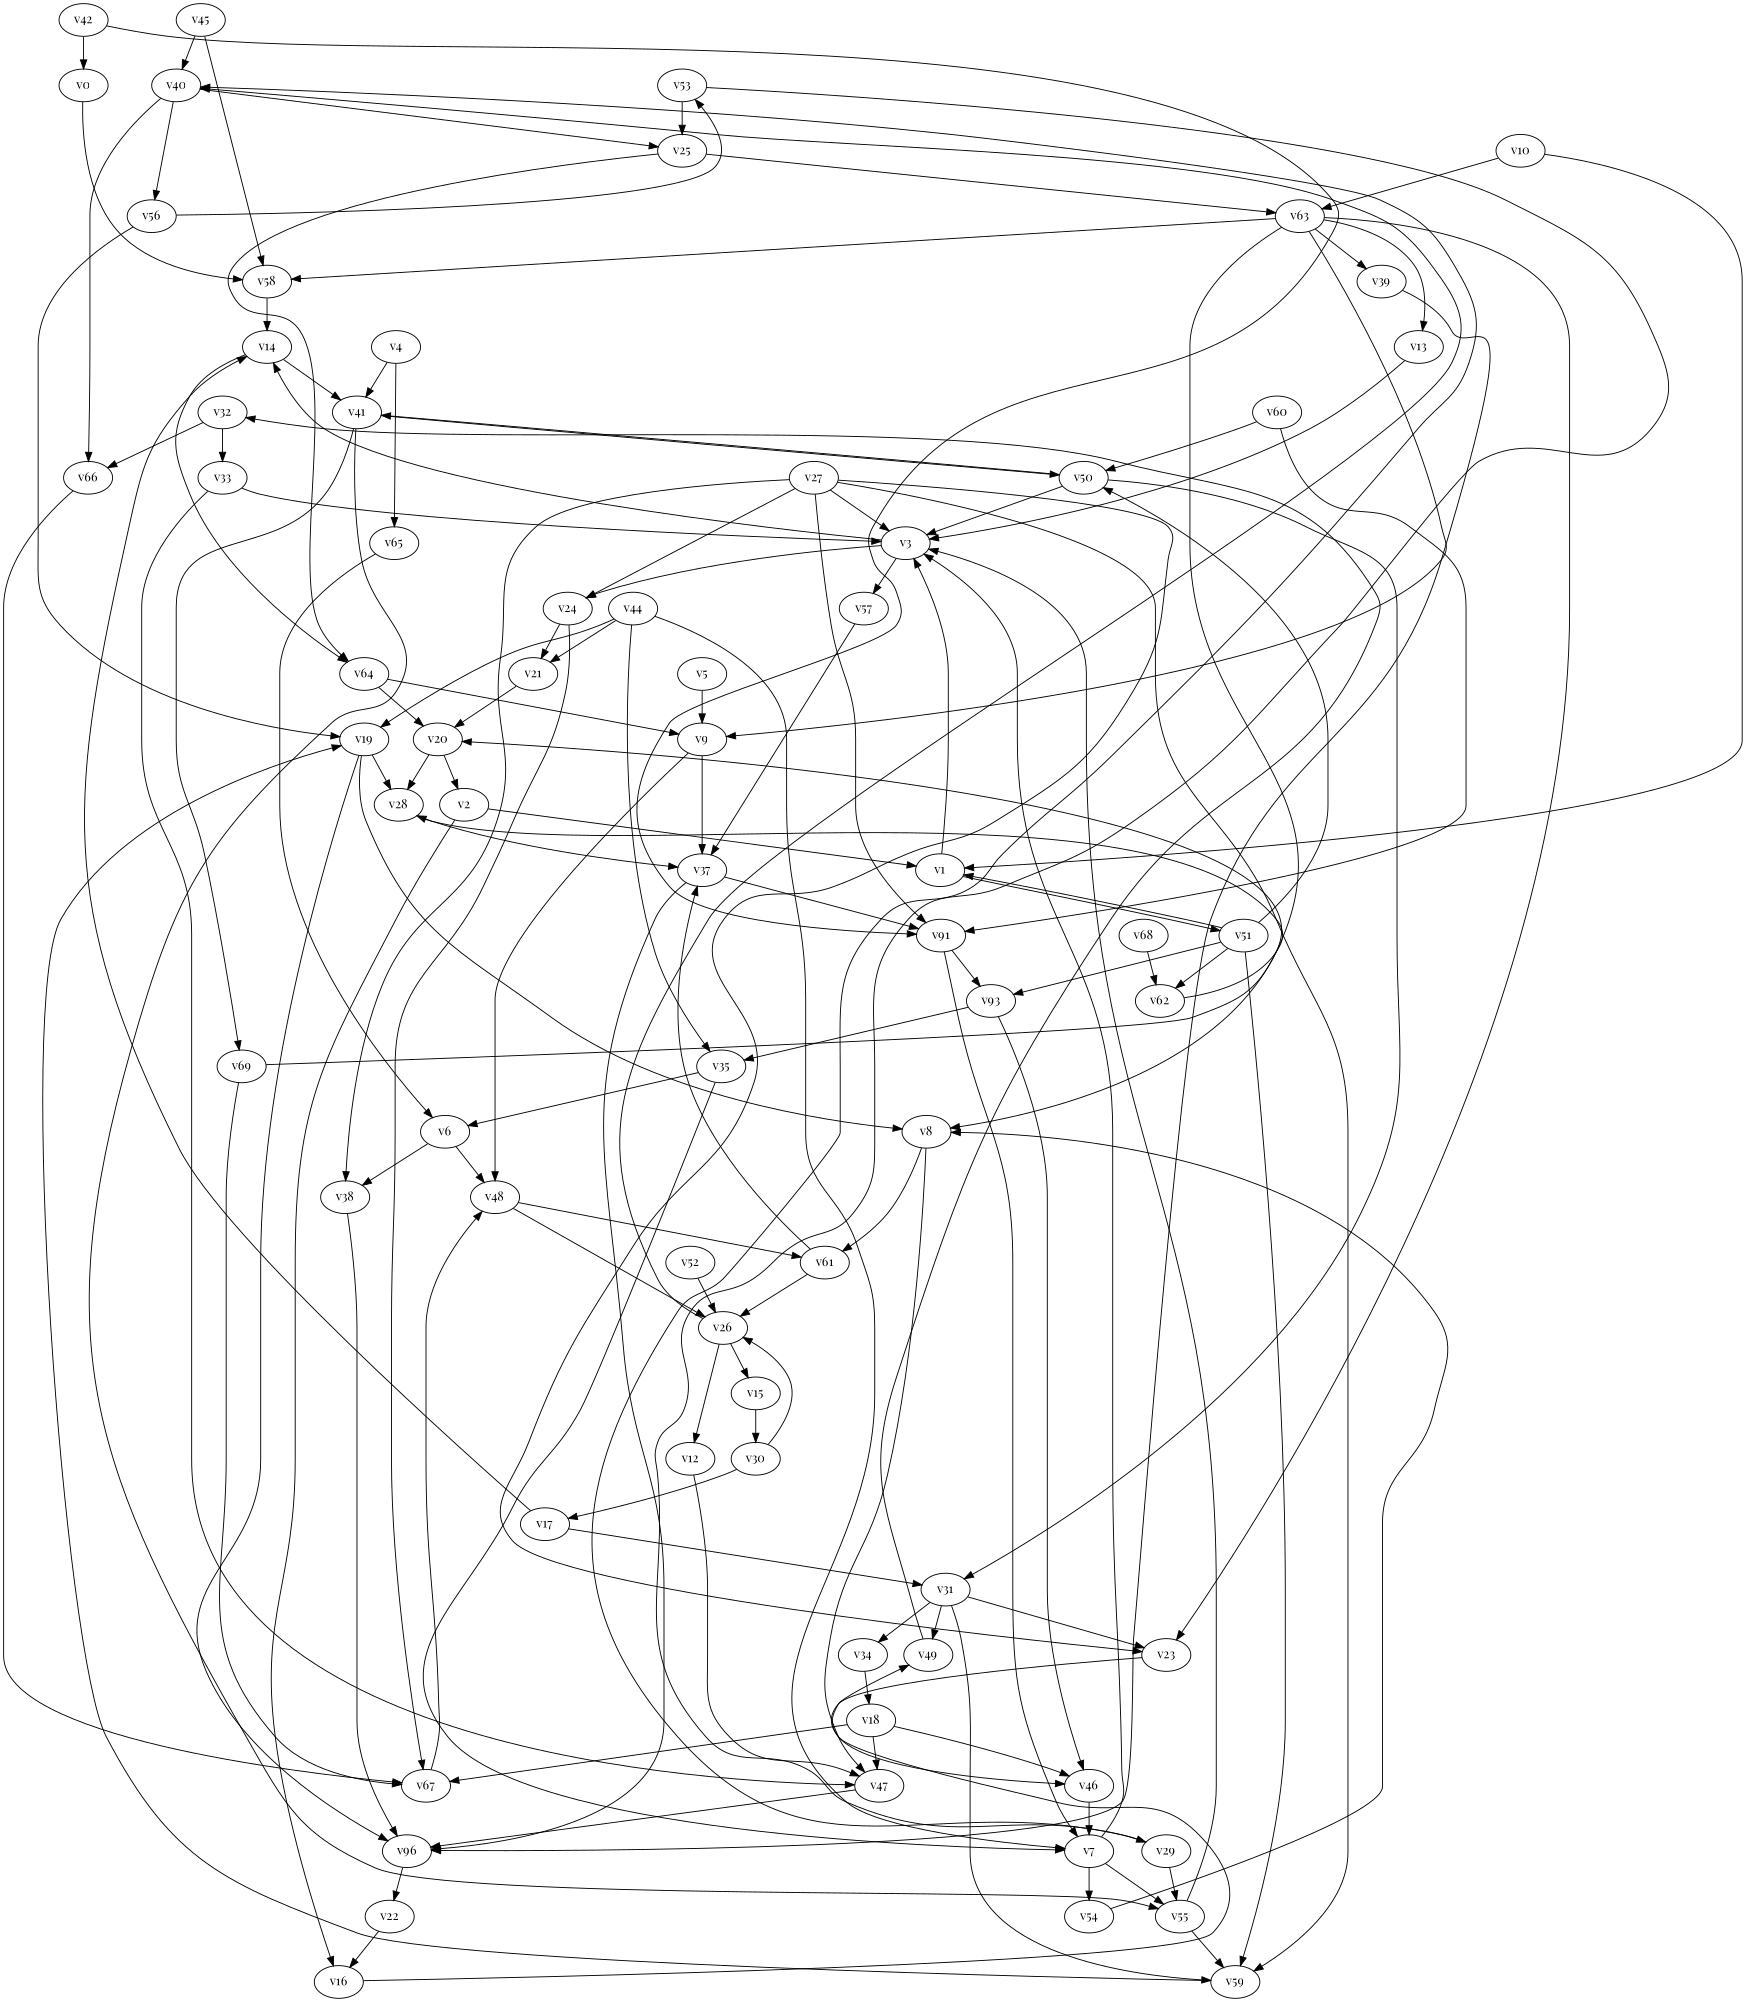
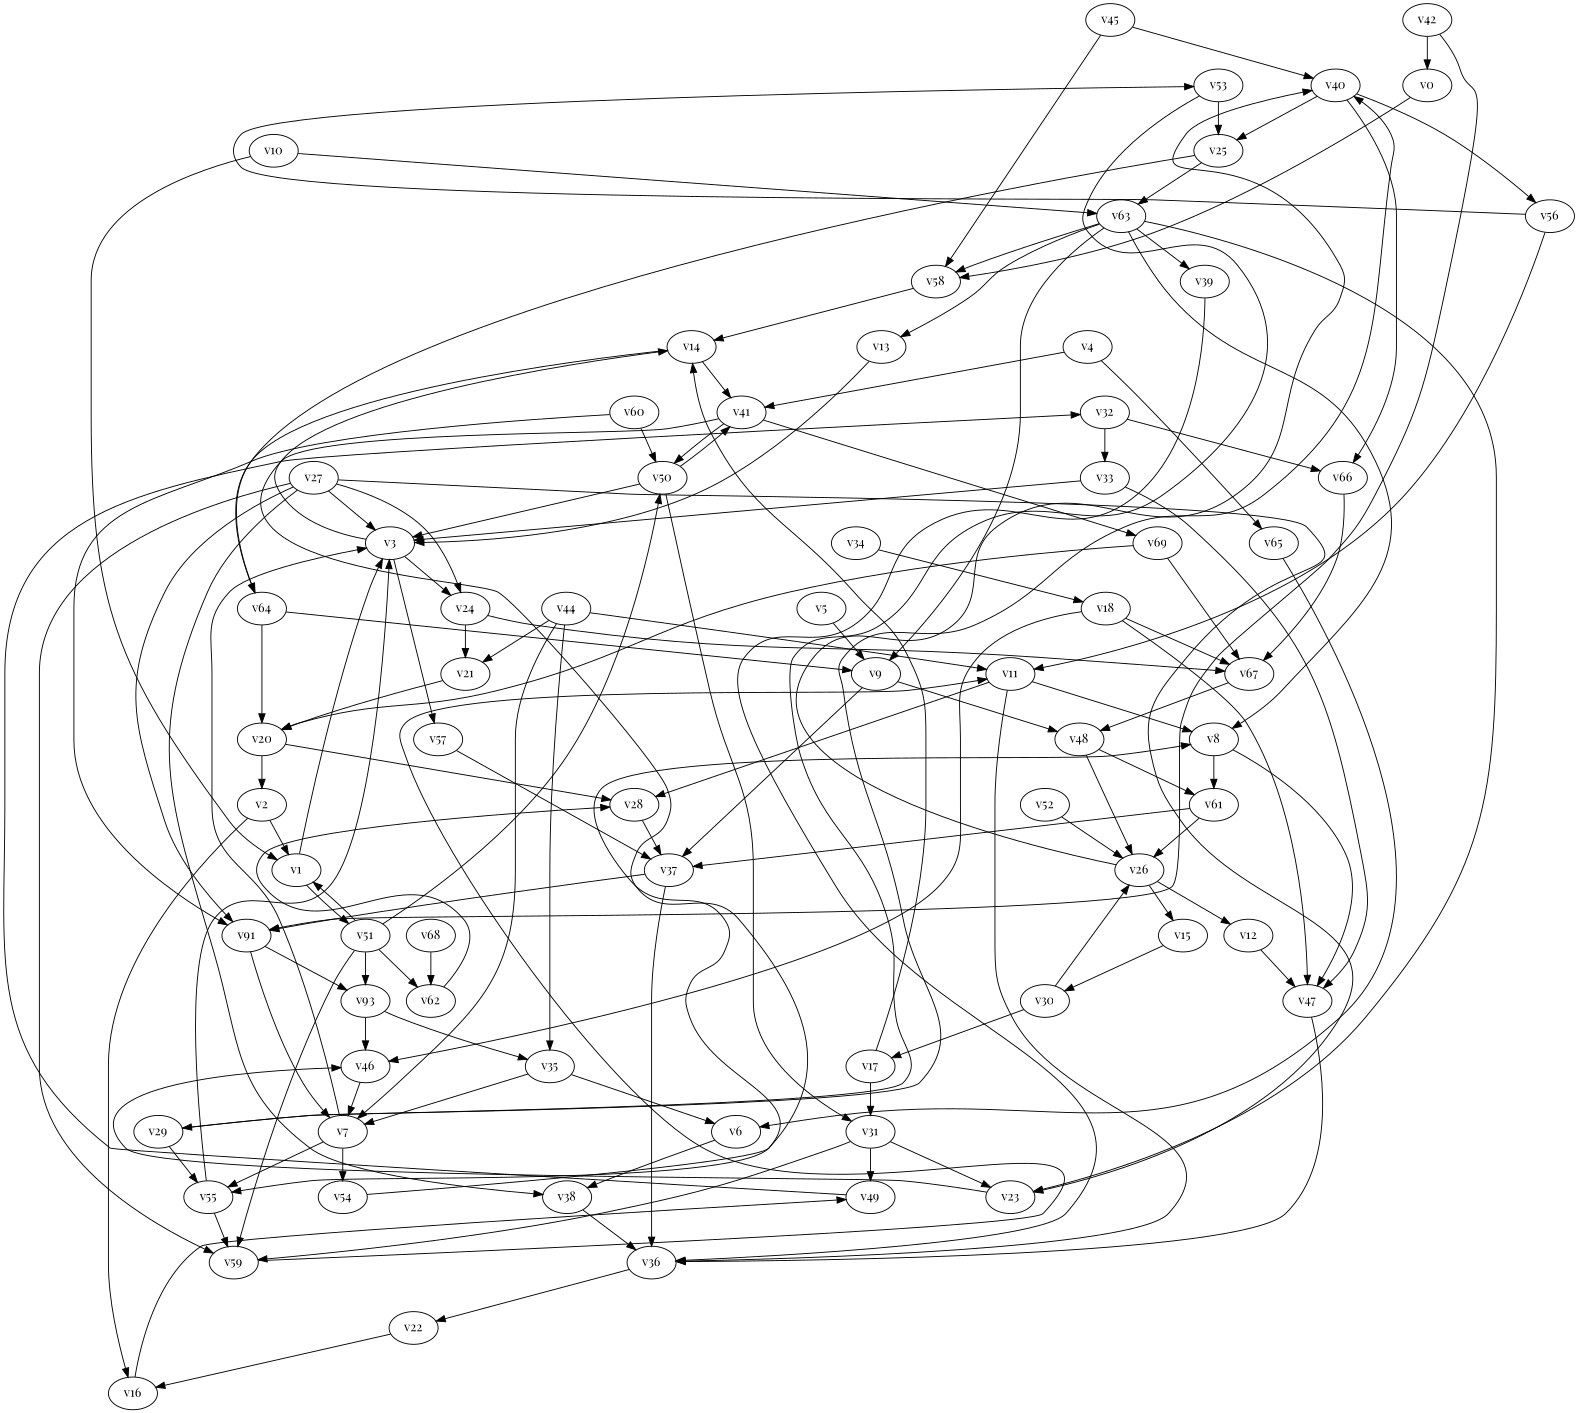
node "v19": label "v19" -> "v11"
edge "v6" -> "v48": removed
edge "v31" -> "v34": removed
node "v96": label "v96" -> "v36"
